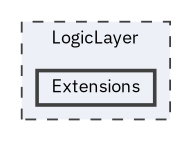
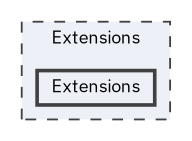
cluster "LogicLayer": label "LogicLayer" -> "Extensions"
